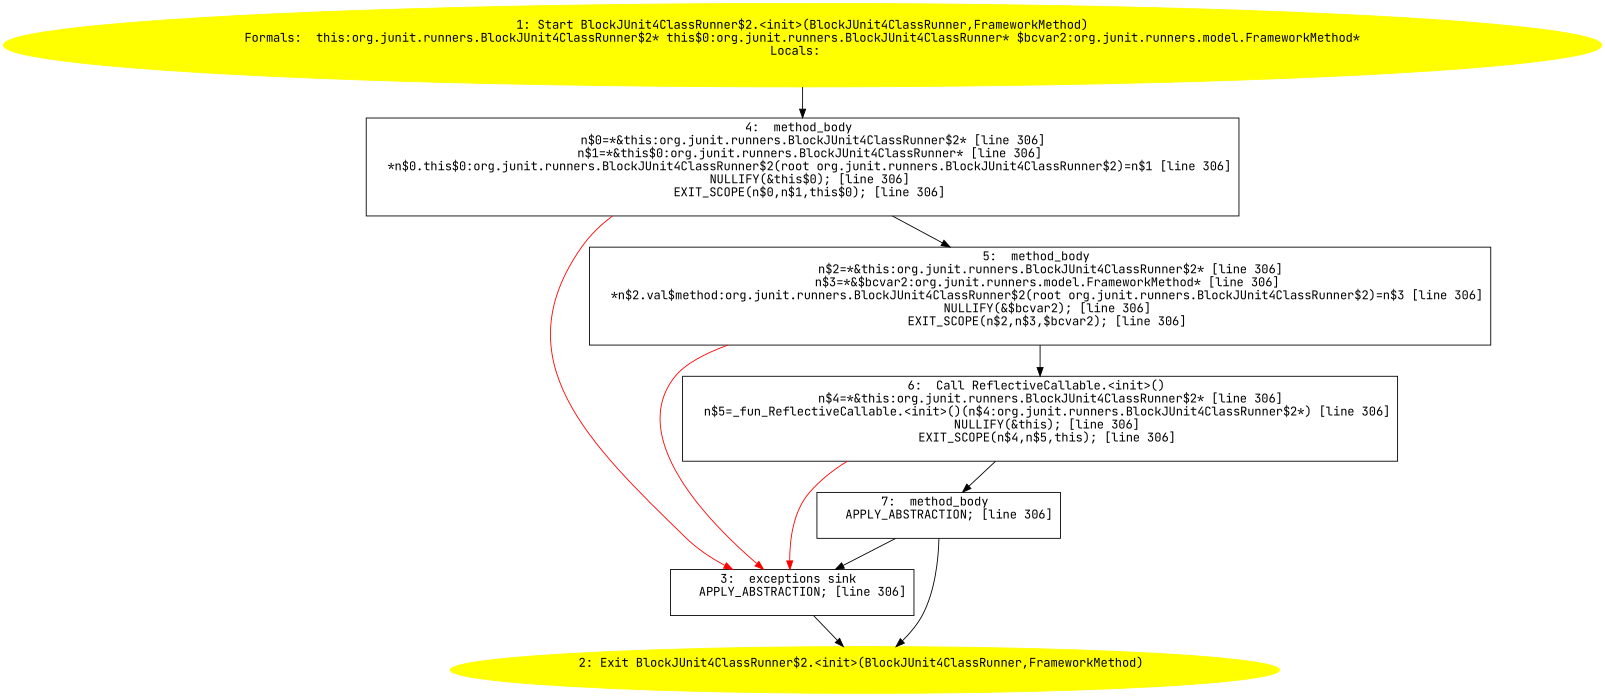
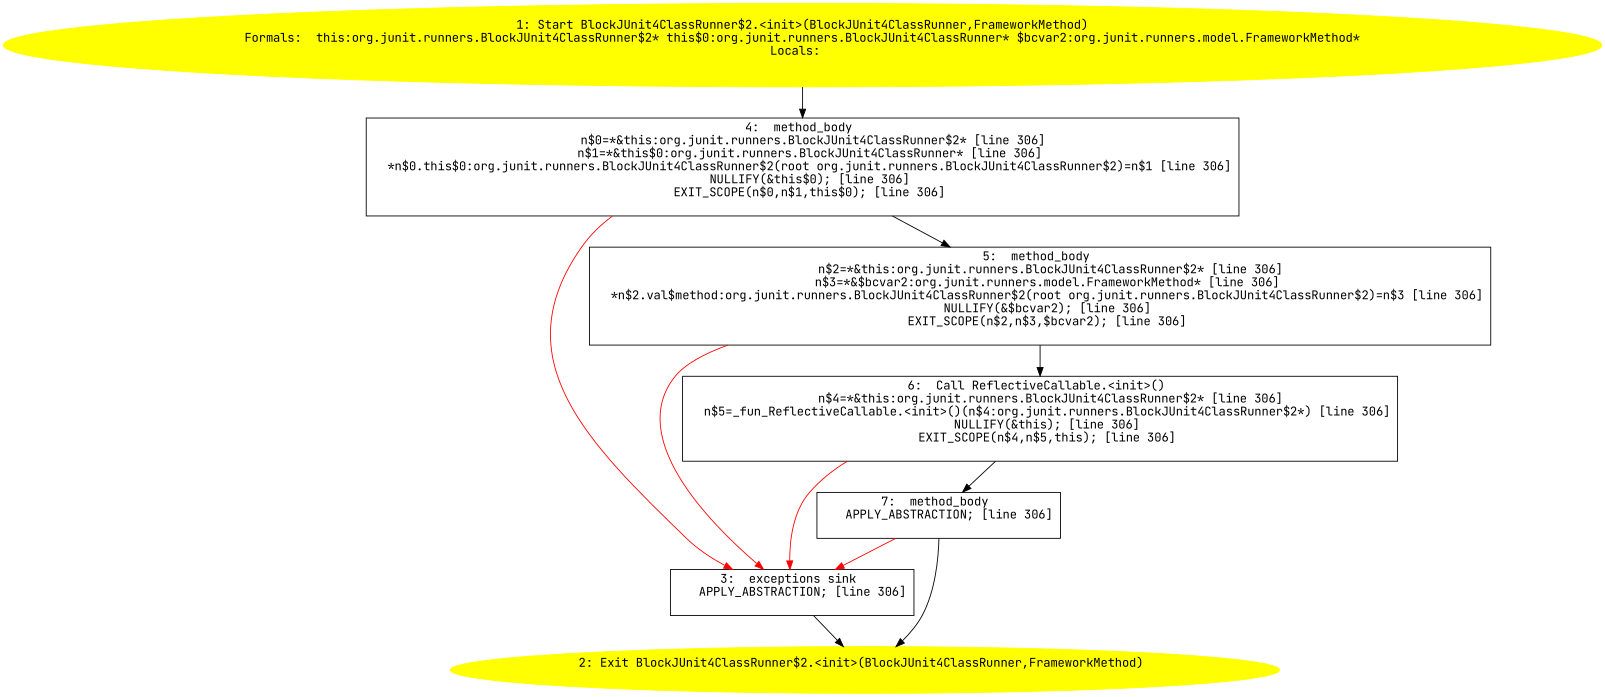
edge "7:  method_body APPLY_ABSTRACTION; [line 306]" -> "3:  exceptions sink APPLY_ABSTRACTION; [line 306]": color black -> red
